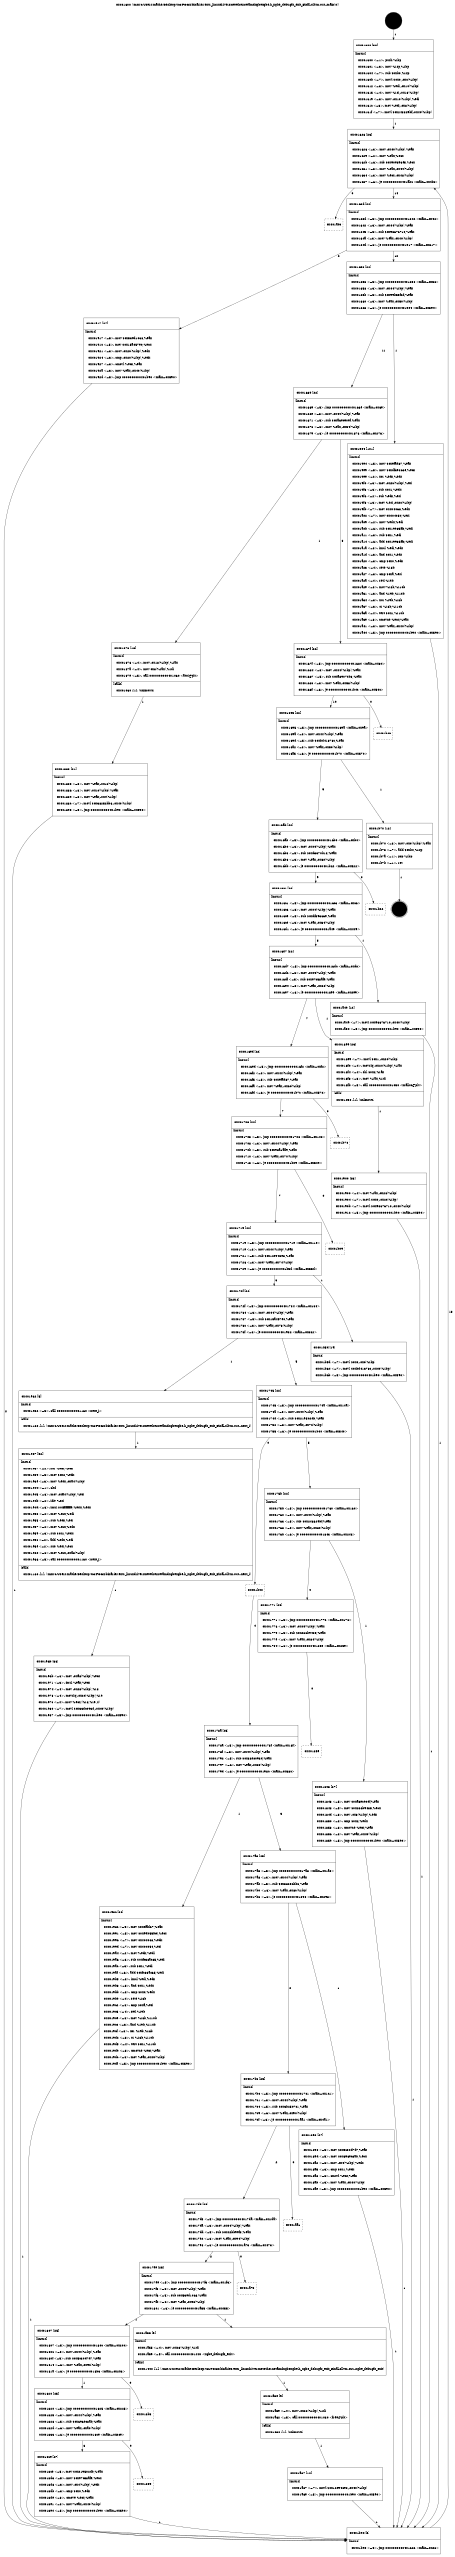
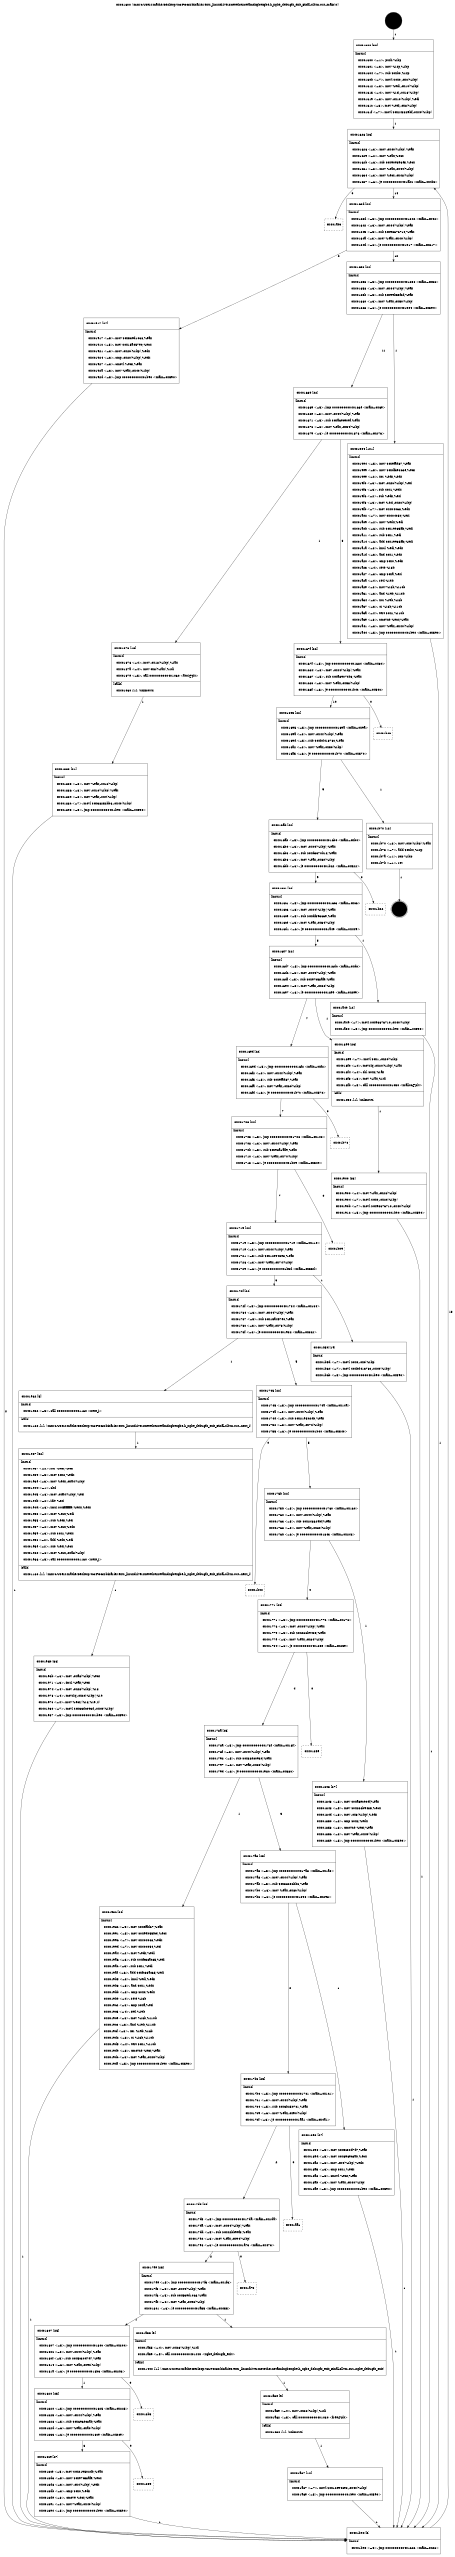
edge "0x401b40" -> "0x40178a [25]": now "0x401771 [25]" -> "0x40178a [25]"
